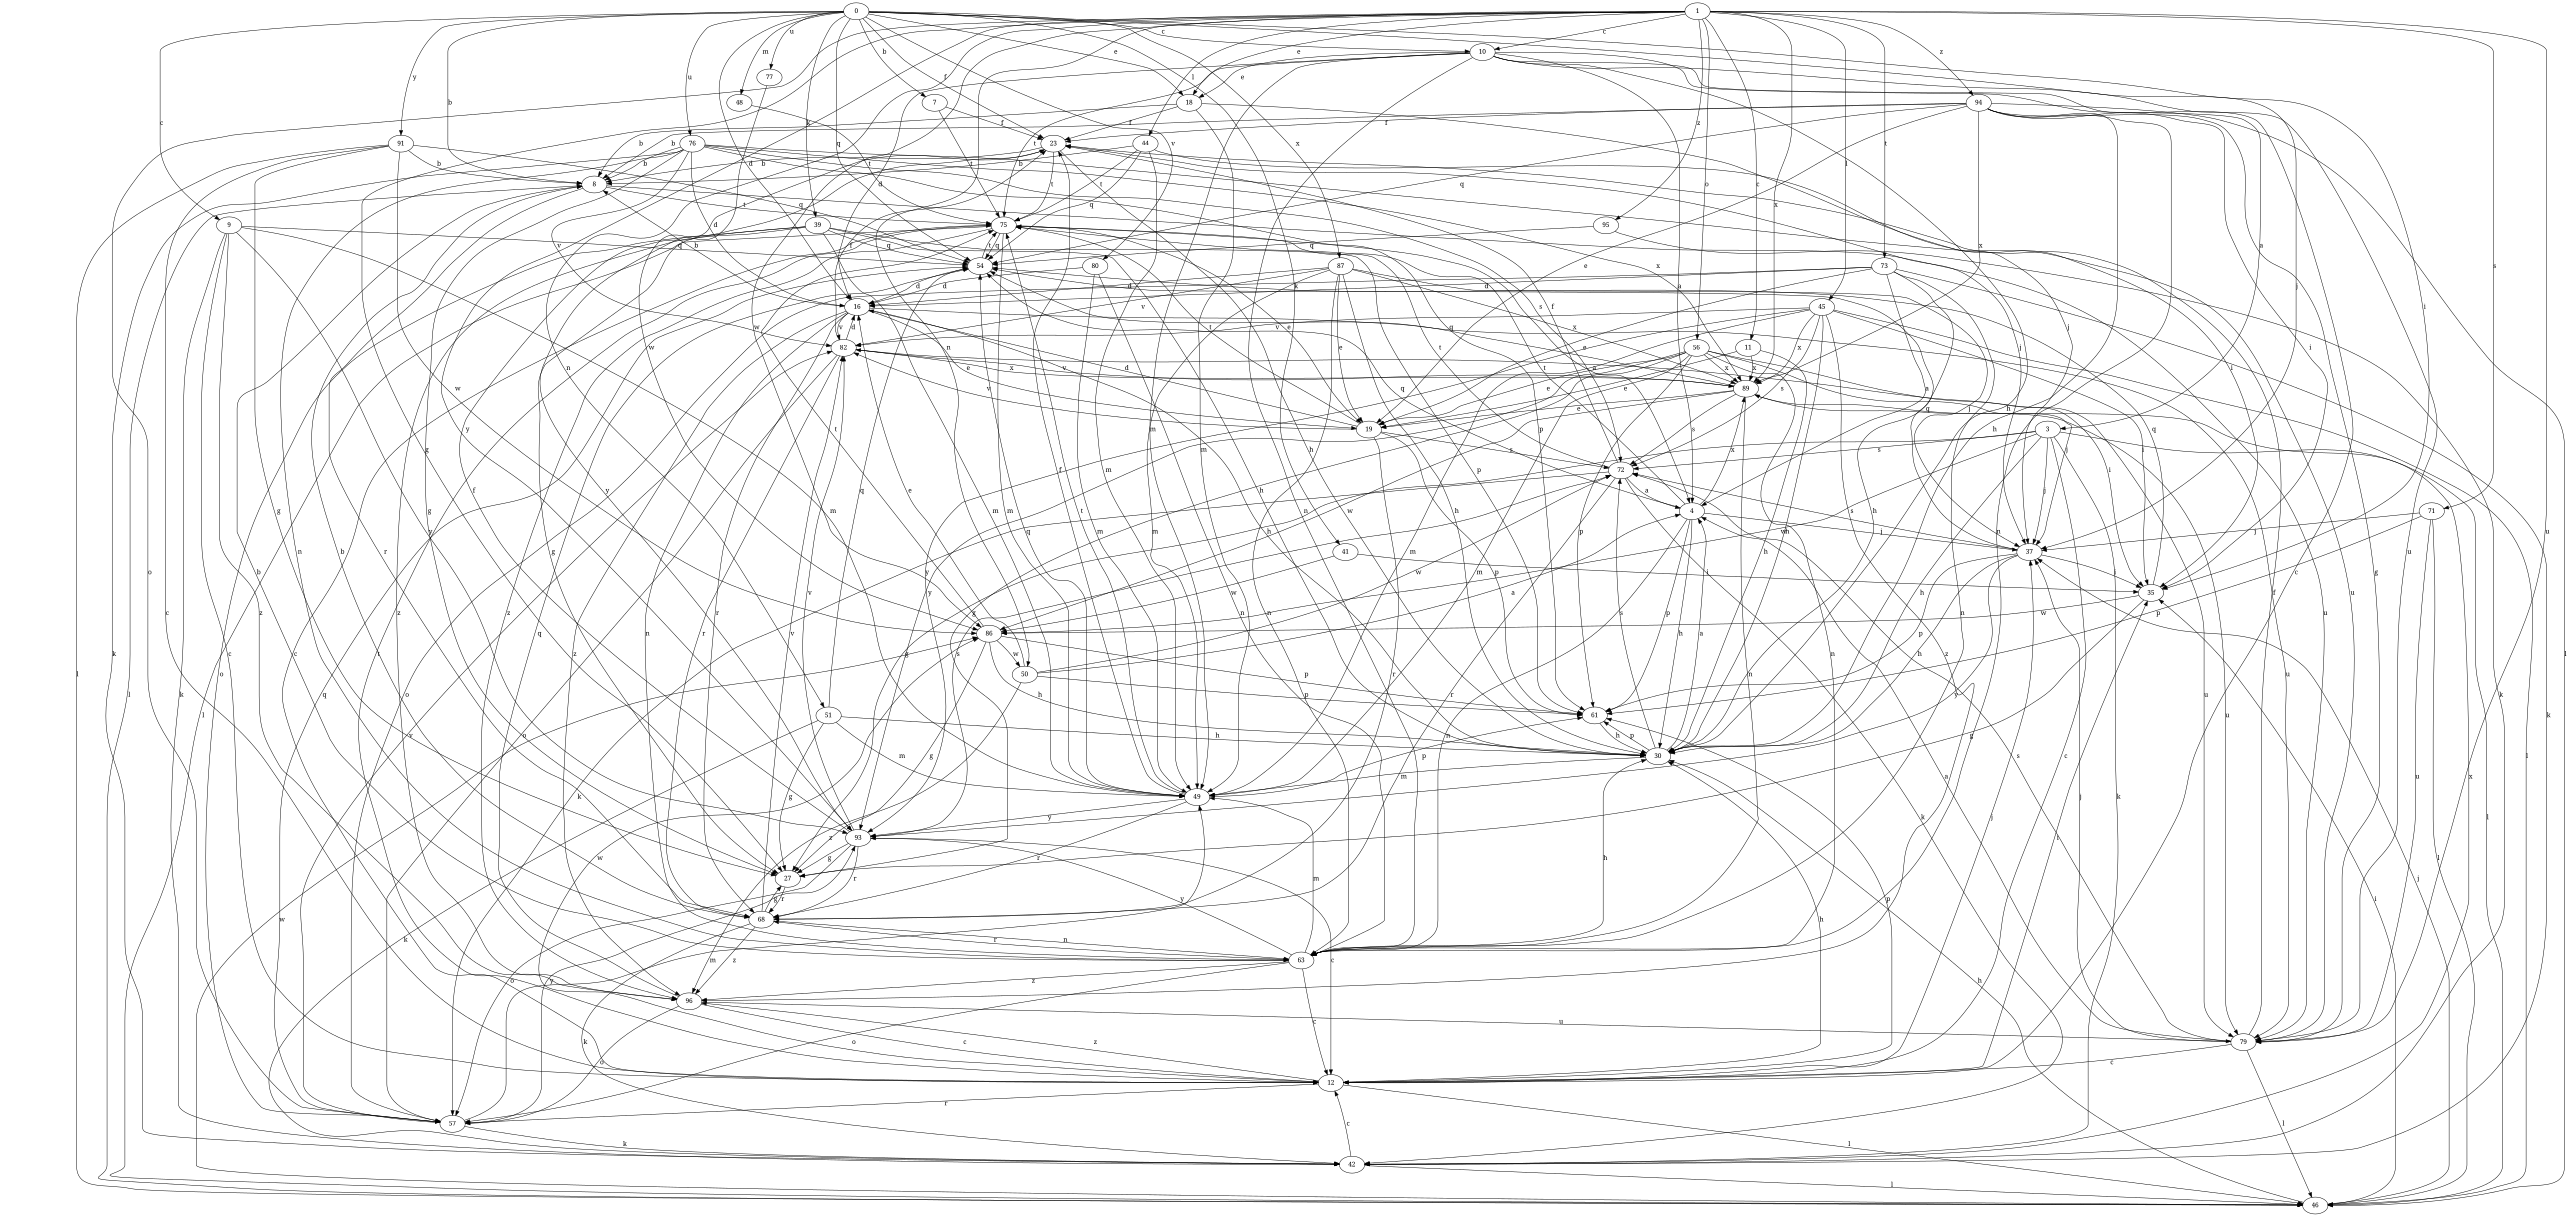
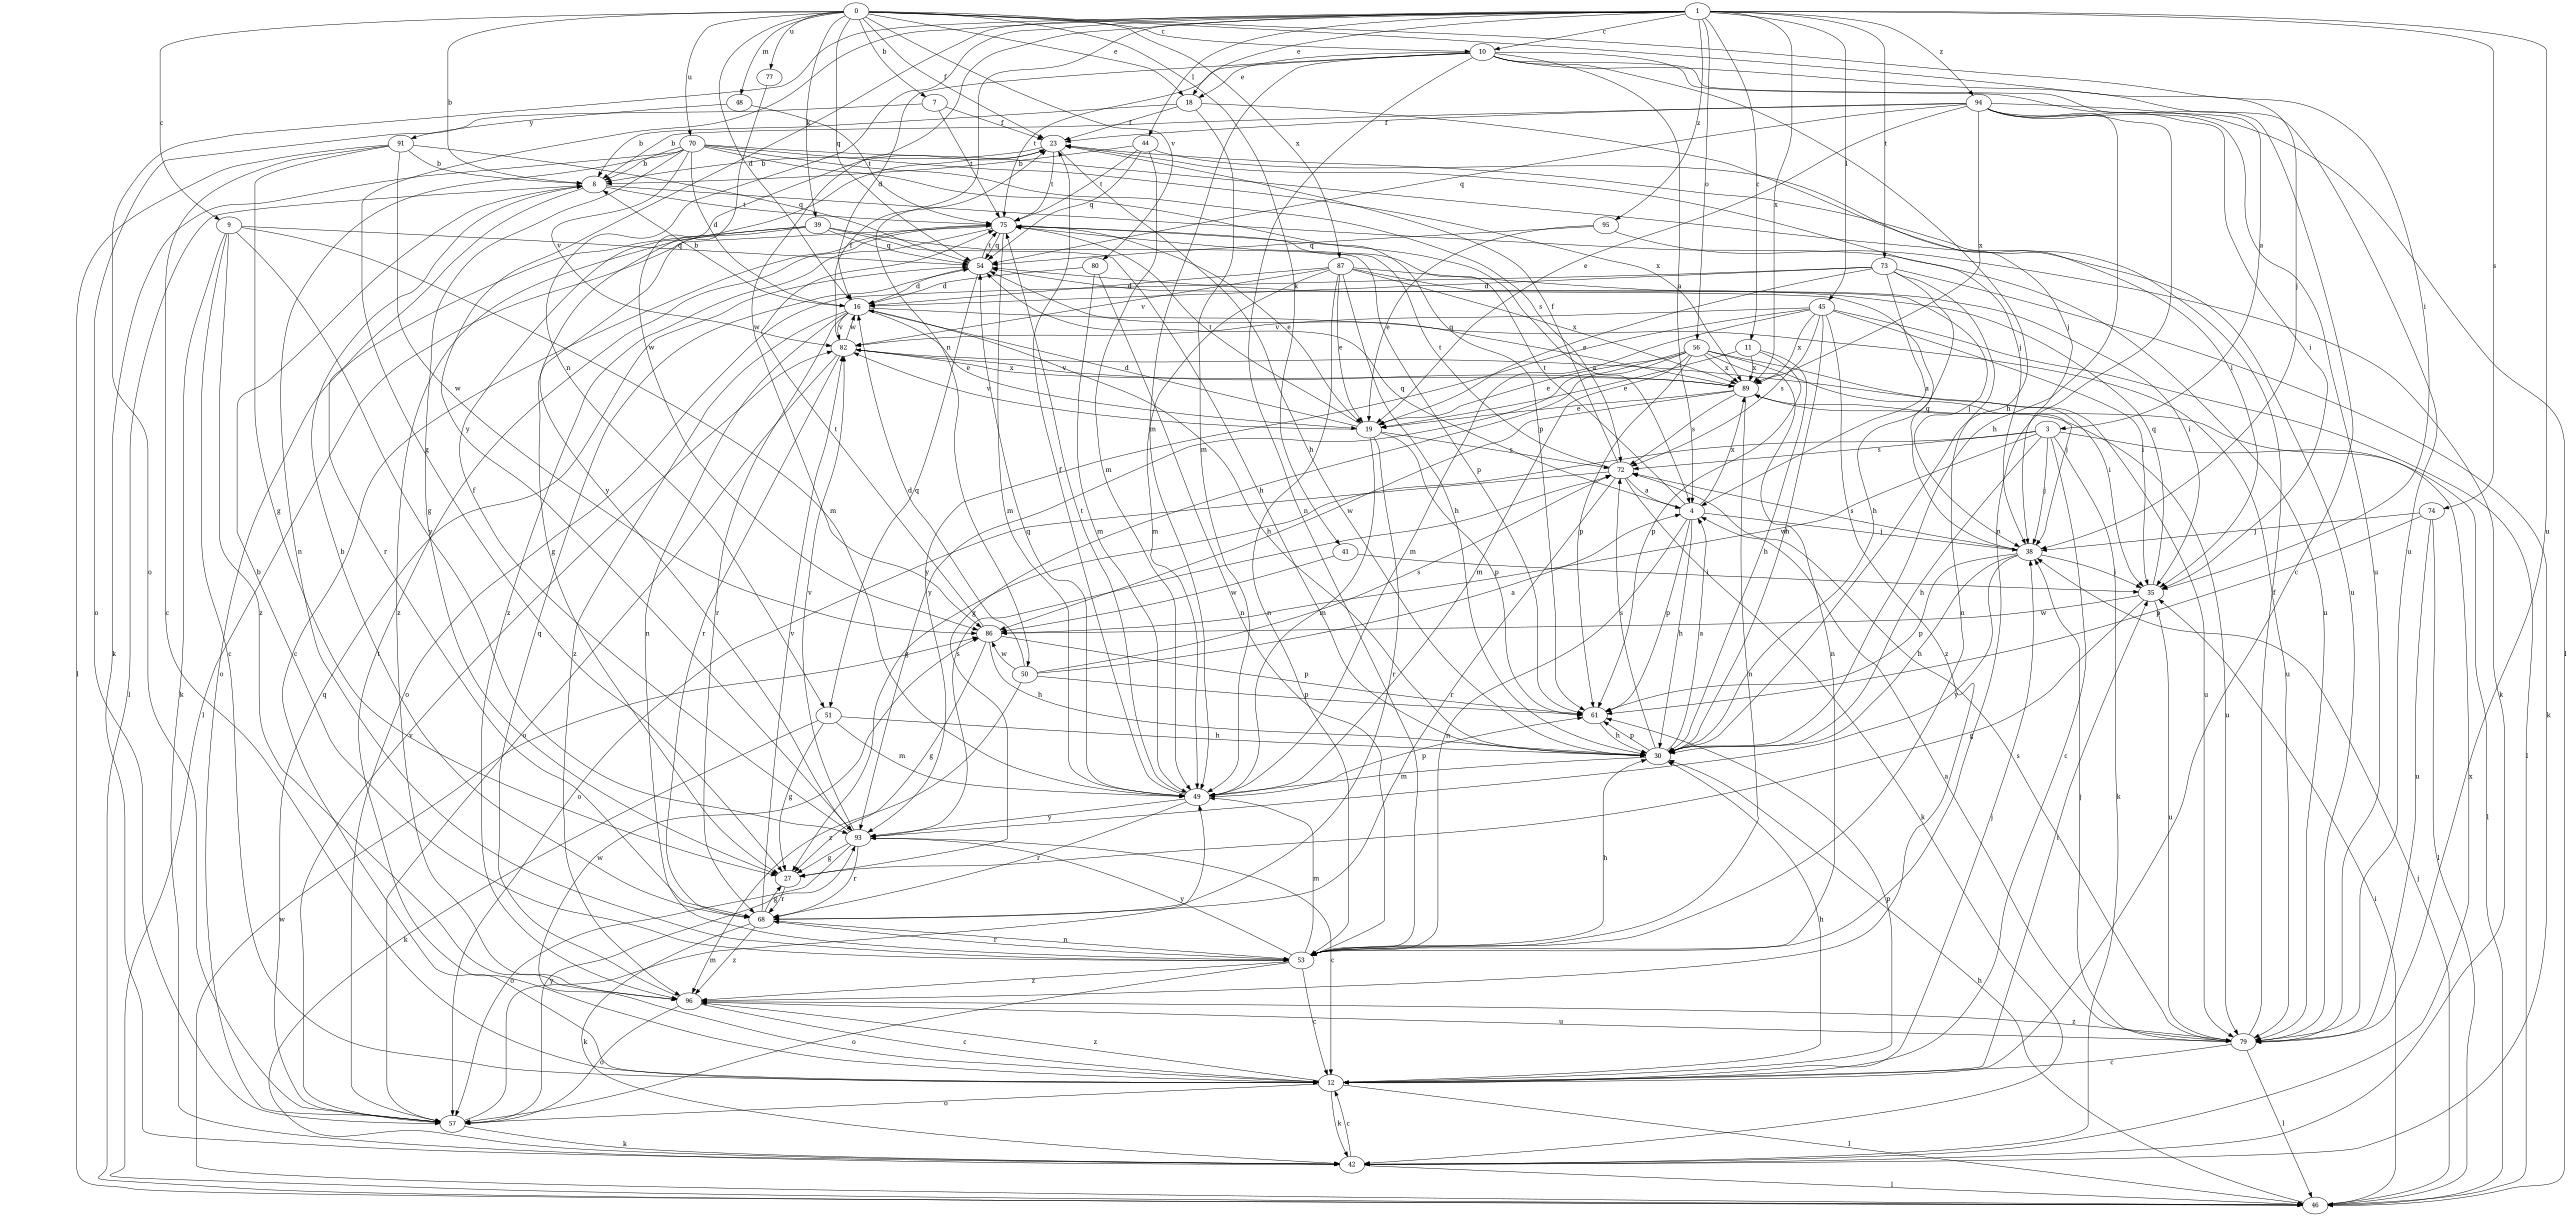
edge "0" -> "91": now "48" -> "91"
node "76": label "76" -> "70"
edge "95" -> "19": added, label "e"
edge "87" -> "35": added, label "i"
edge "82" -> "16": label "d" -> "w"
edge "7" -> "57": added, label "o"
edge "51" -> "54": reversed
edge "50" -> "16": label "e" -> "d"
node "71": label "71" -> "74"
edge "11" -> "61": added, label "p"
edge "39" -> "49": now "19" -> "49"
node "37": label "37" -> "38"
edge "50" -> "72": label "w" -> "s"
edge "94" -> "79": label "g" -> "u"
edge "86" -> "50": reversed
edge "72" -> "57": label "k" -> "o"
edge "35" -> "79": added, label "u"
node "63": label "63" -> "53"
edge "79" -> "96": added, label "z"
edge "12" -> "57": label "r" -> "o"
edge "12" -> "42": added, label "k"
